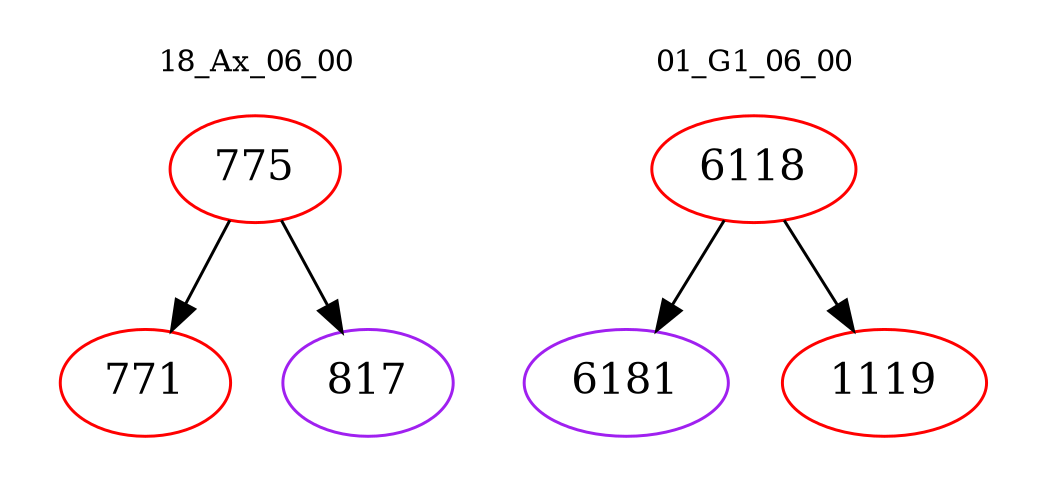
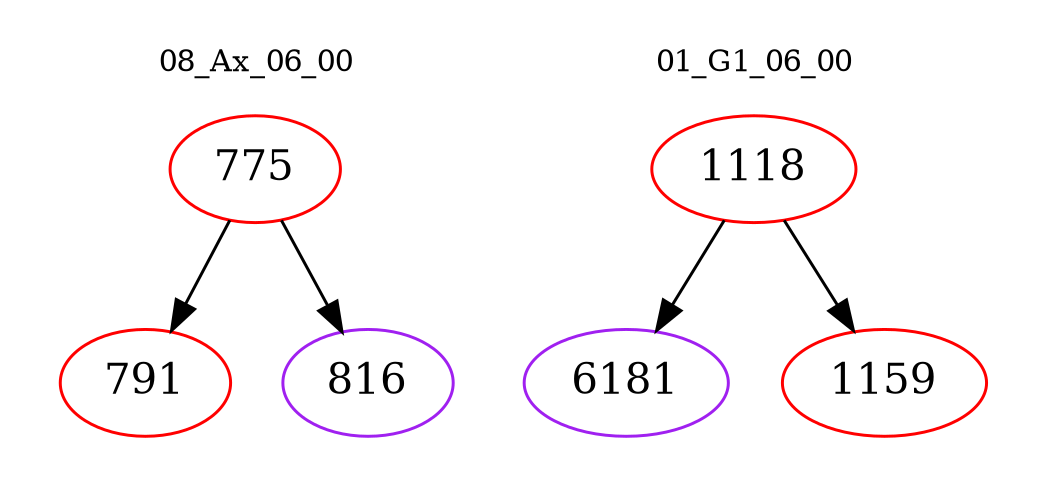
cluster "18_Ax_06_00": label "18_Ax_06_00" -> "08_Ax_06_00"
node "6118": label "6118" -> "1118"
node "771": label "771" -> "791"
node "817": label "817" -> "816"
node "1119": label "1119" -> "1159"
